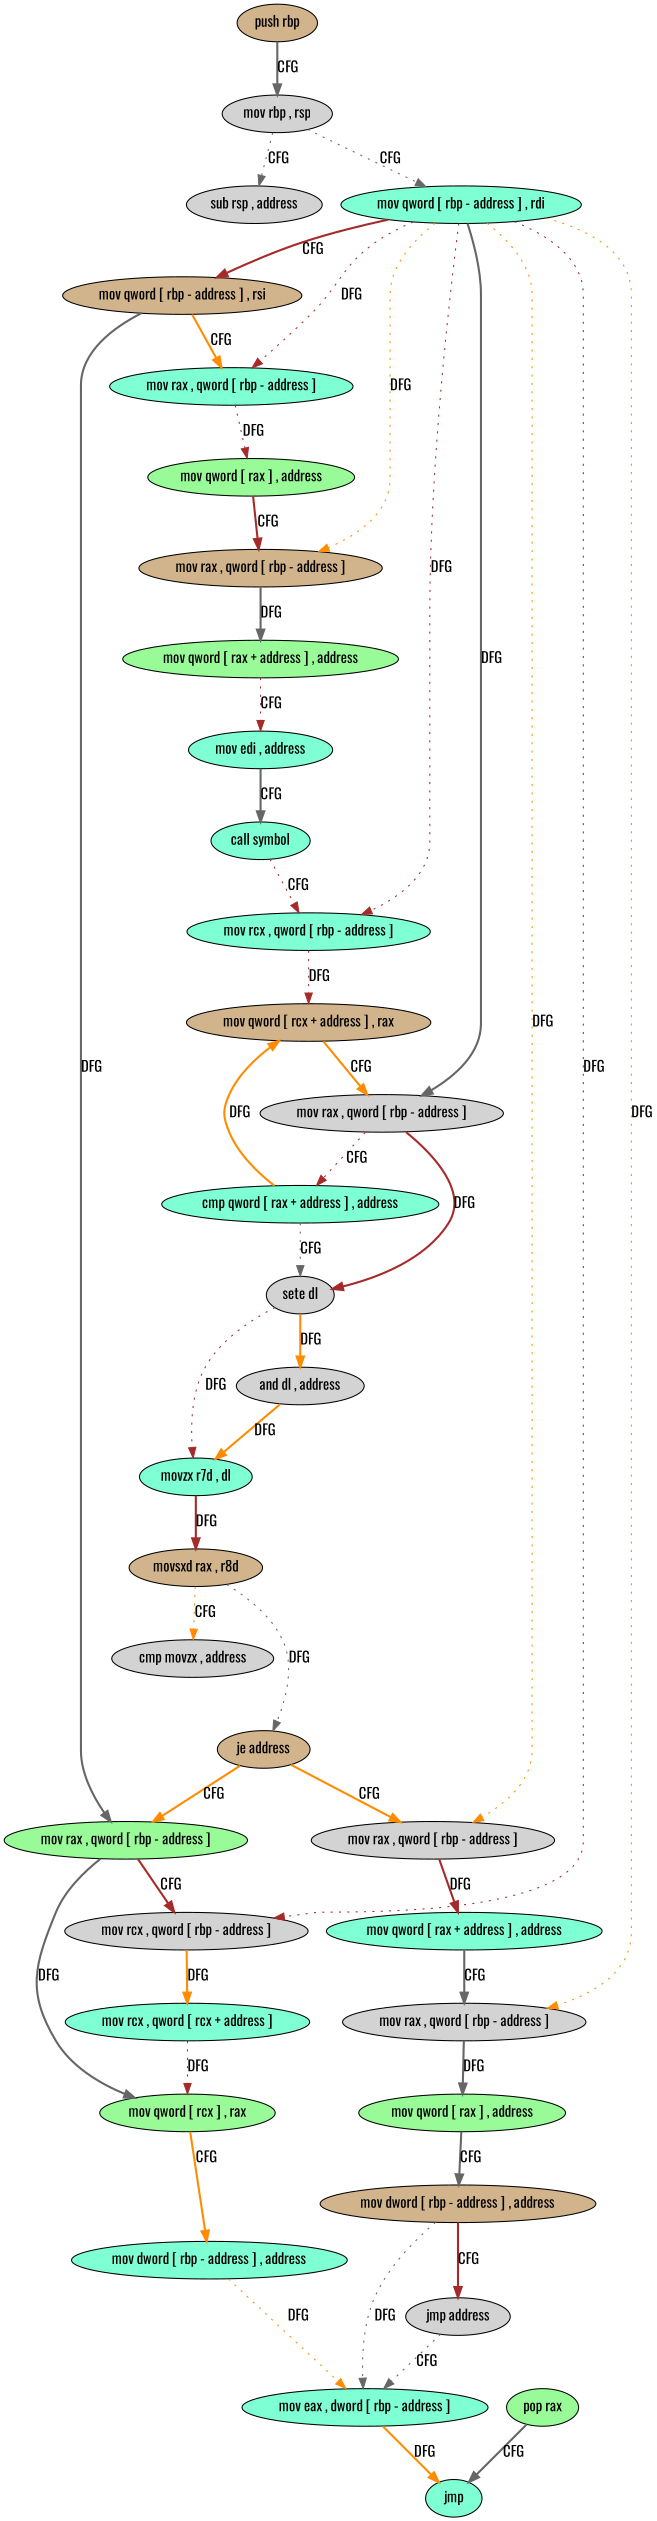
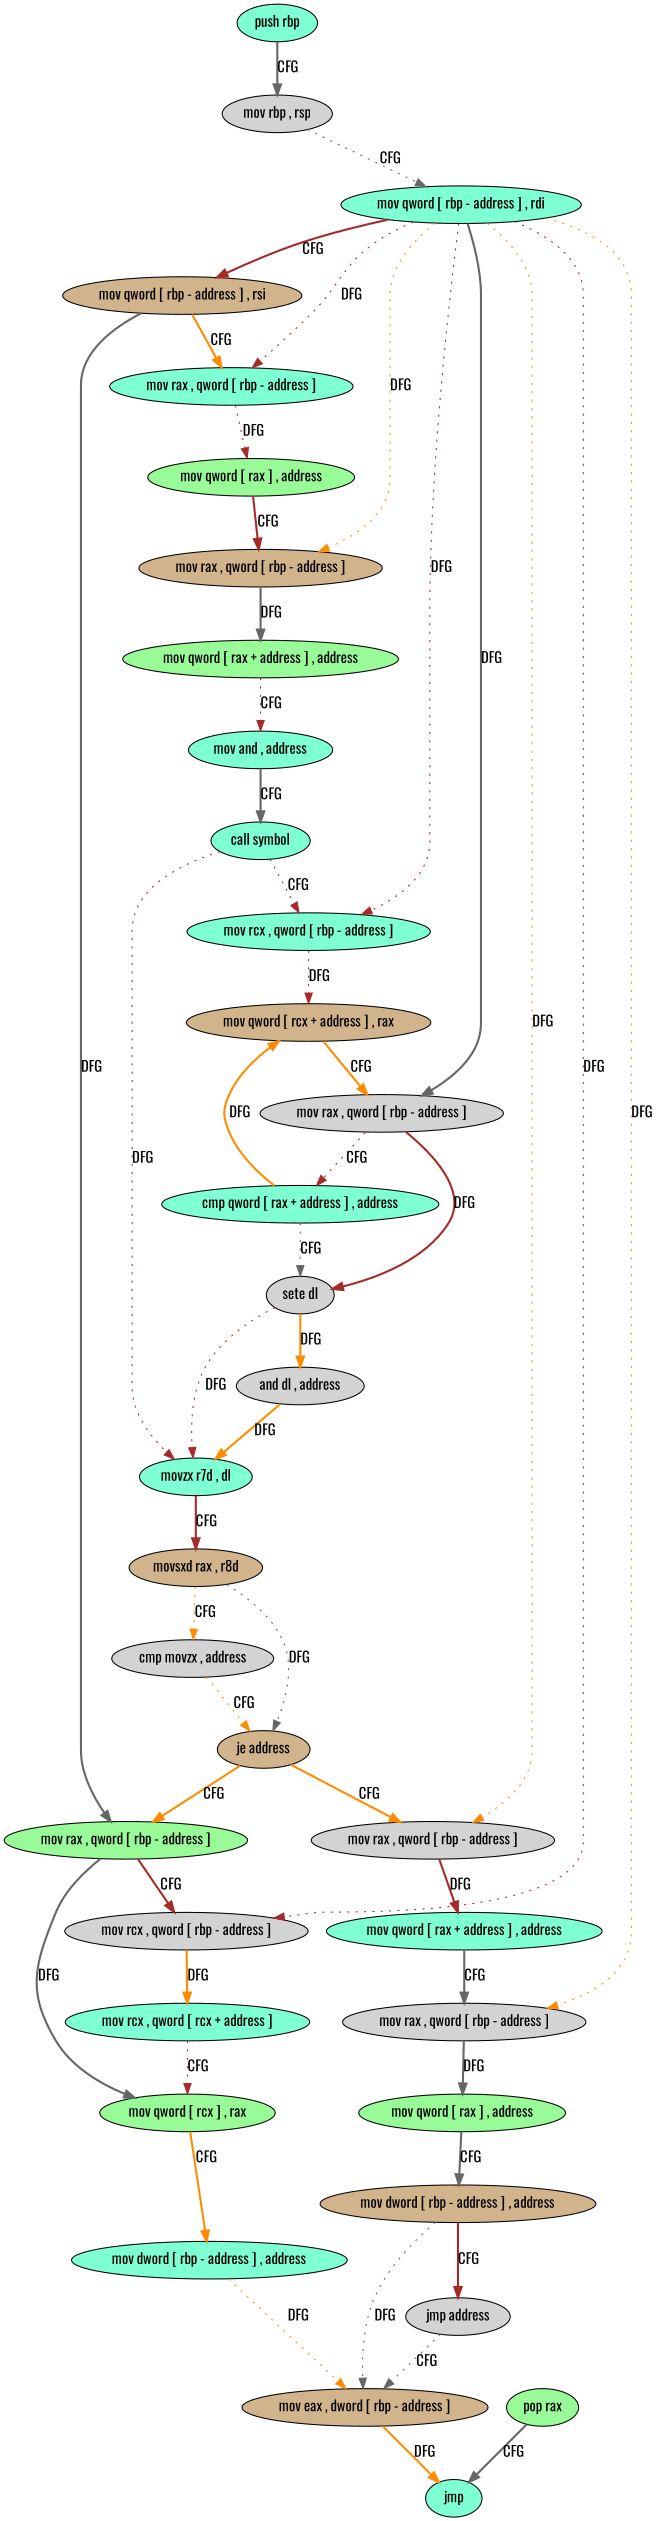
node "push rbp": fillcolor tan -> aquamarine
node "sub rsp , address": removed
node "mov edi , address": label "mov edi , address" -> "mov and , address"
edge "call symbol" -> "movzx r7d , dl": added, label "DFG"
edge "movzx r7d , dl" -> "movsxd rax , r8d": label "DFG" -> "CFG"
edge "cmp movzx , address" -> "je address": added, label "CFG"
edge "mov rcx , qword [ rcx + address ]" -> "mov qword [ rcx ] , rax": label "DFG" -> "CFG"
node "mov eax , dword [ rbp - address ]": fillcolor aquamarine -> tan
